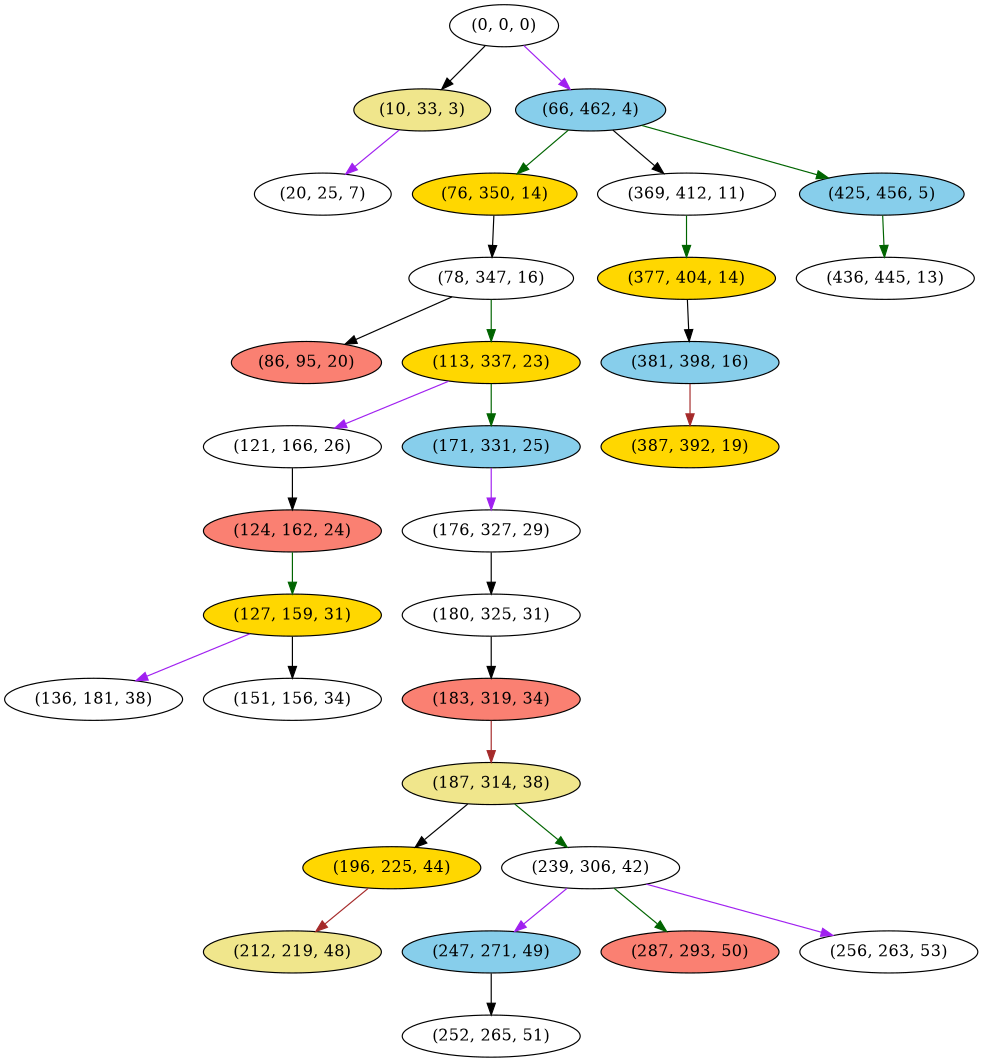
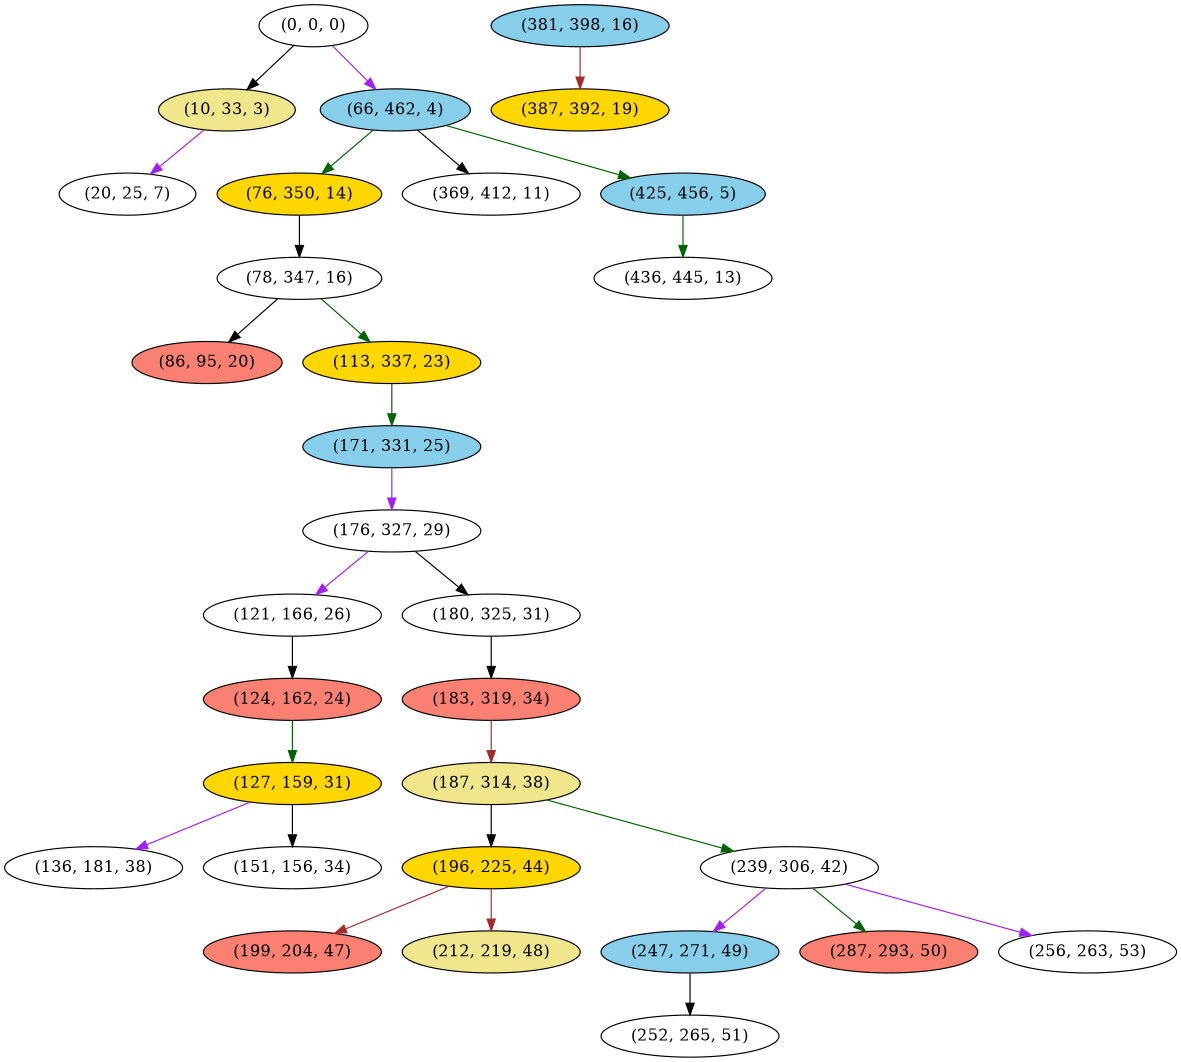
node "(377, 404, 14)": removed
edge "(113, 337, 23)" -> "(121, 166, 26)": now "(176, 327, 29)" -> "(121, 166, 26)"
node "(199, 204, 47)": added
